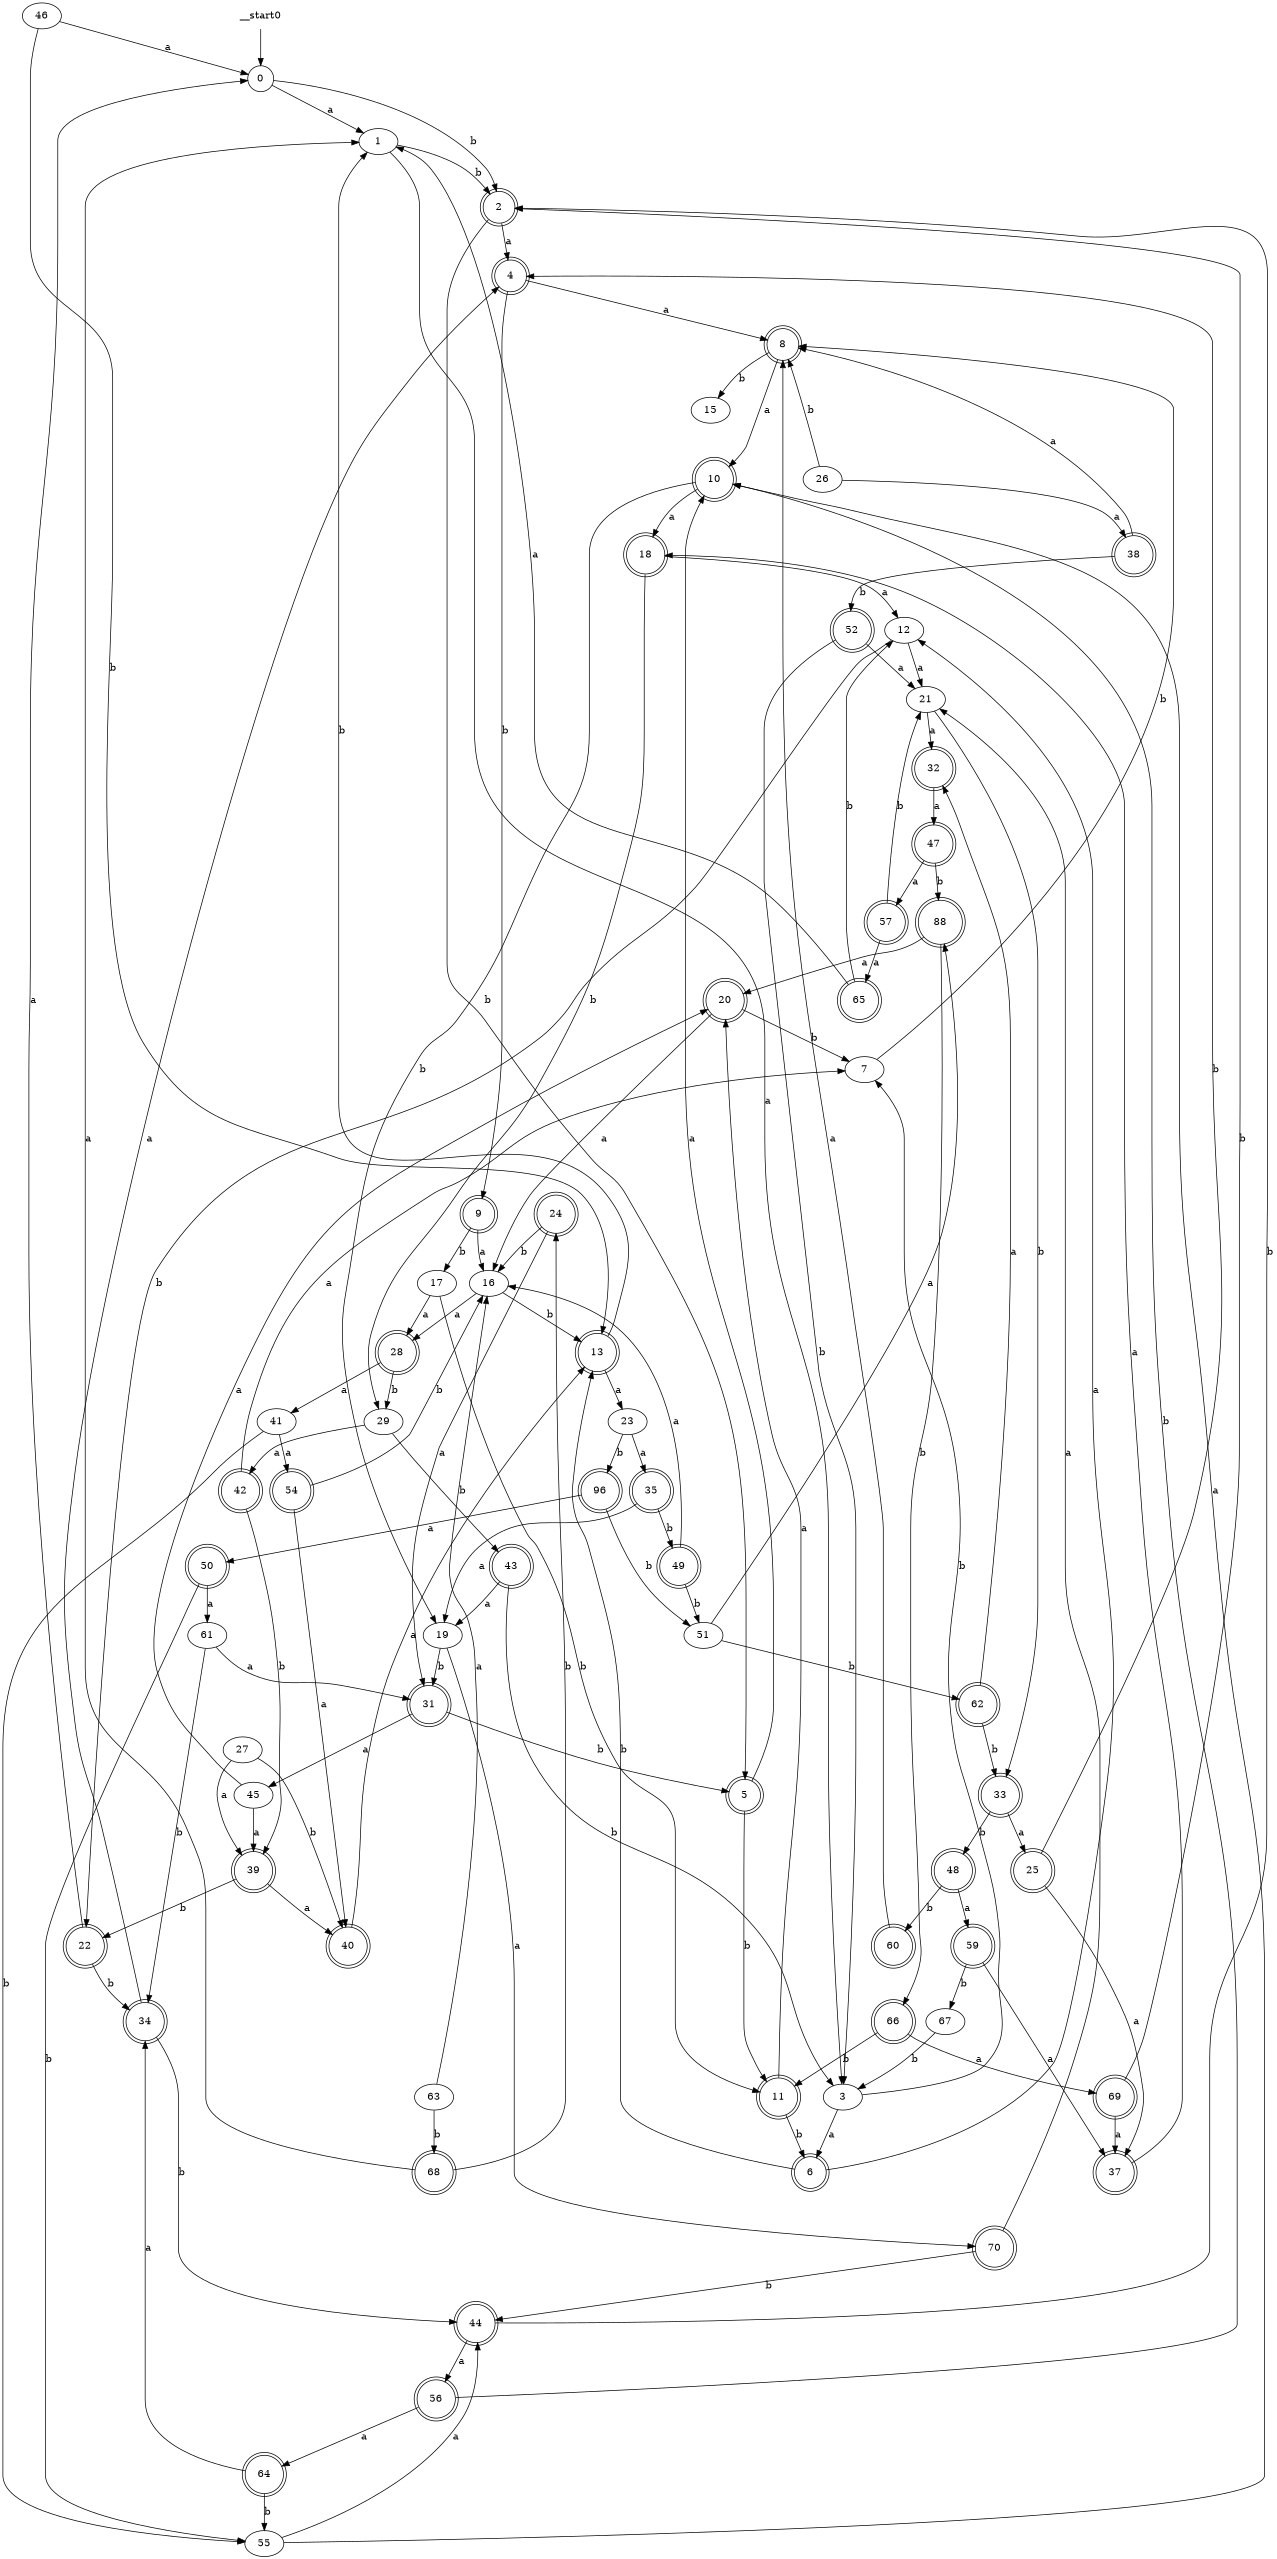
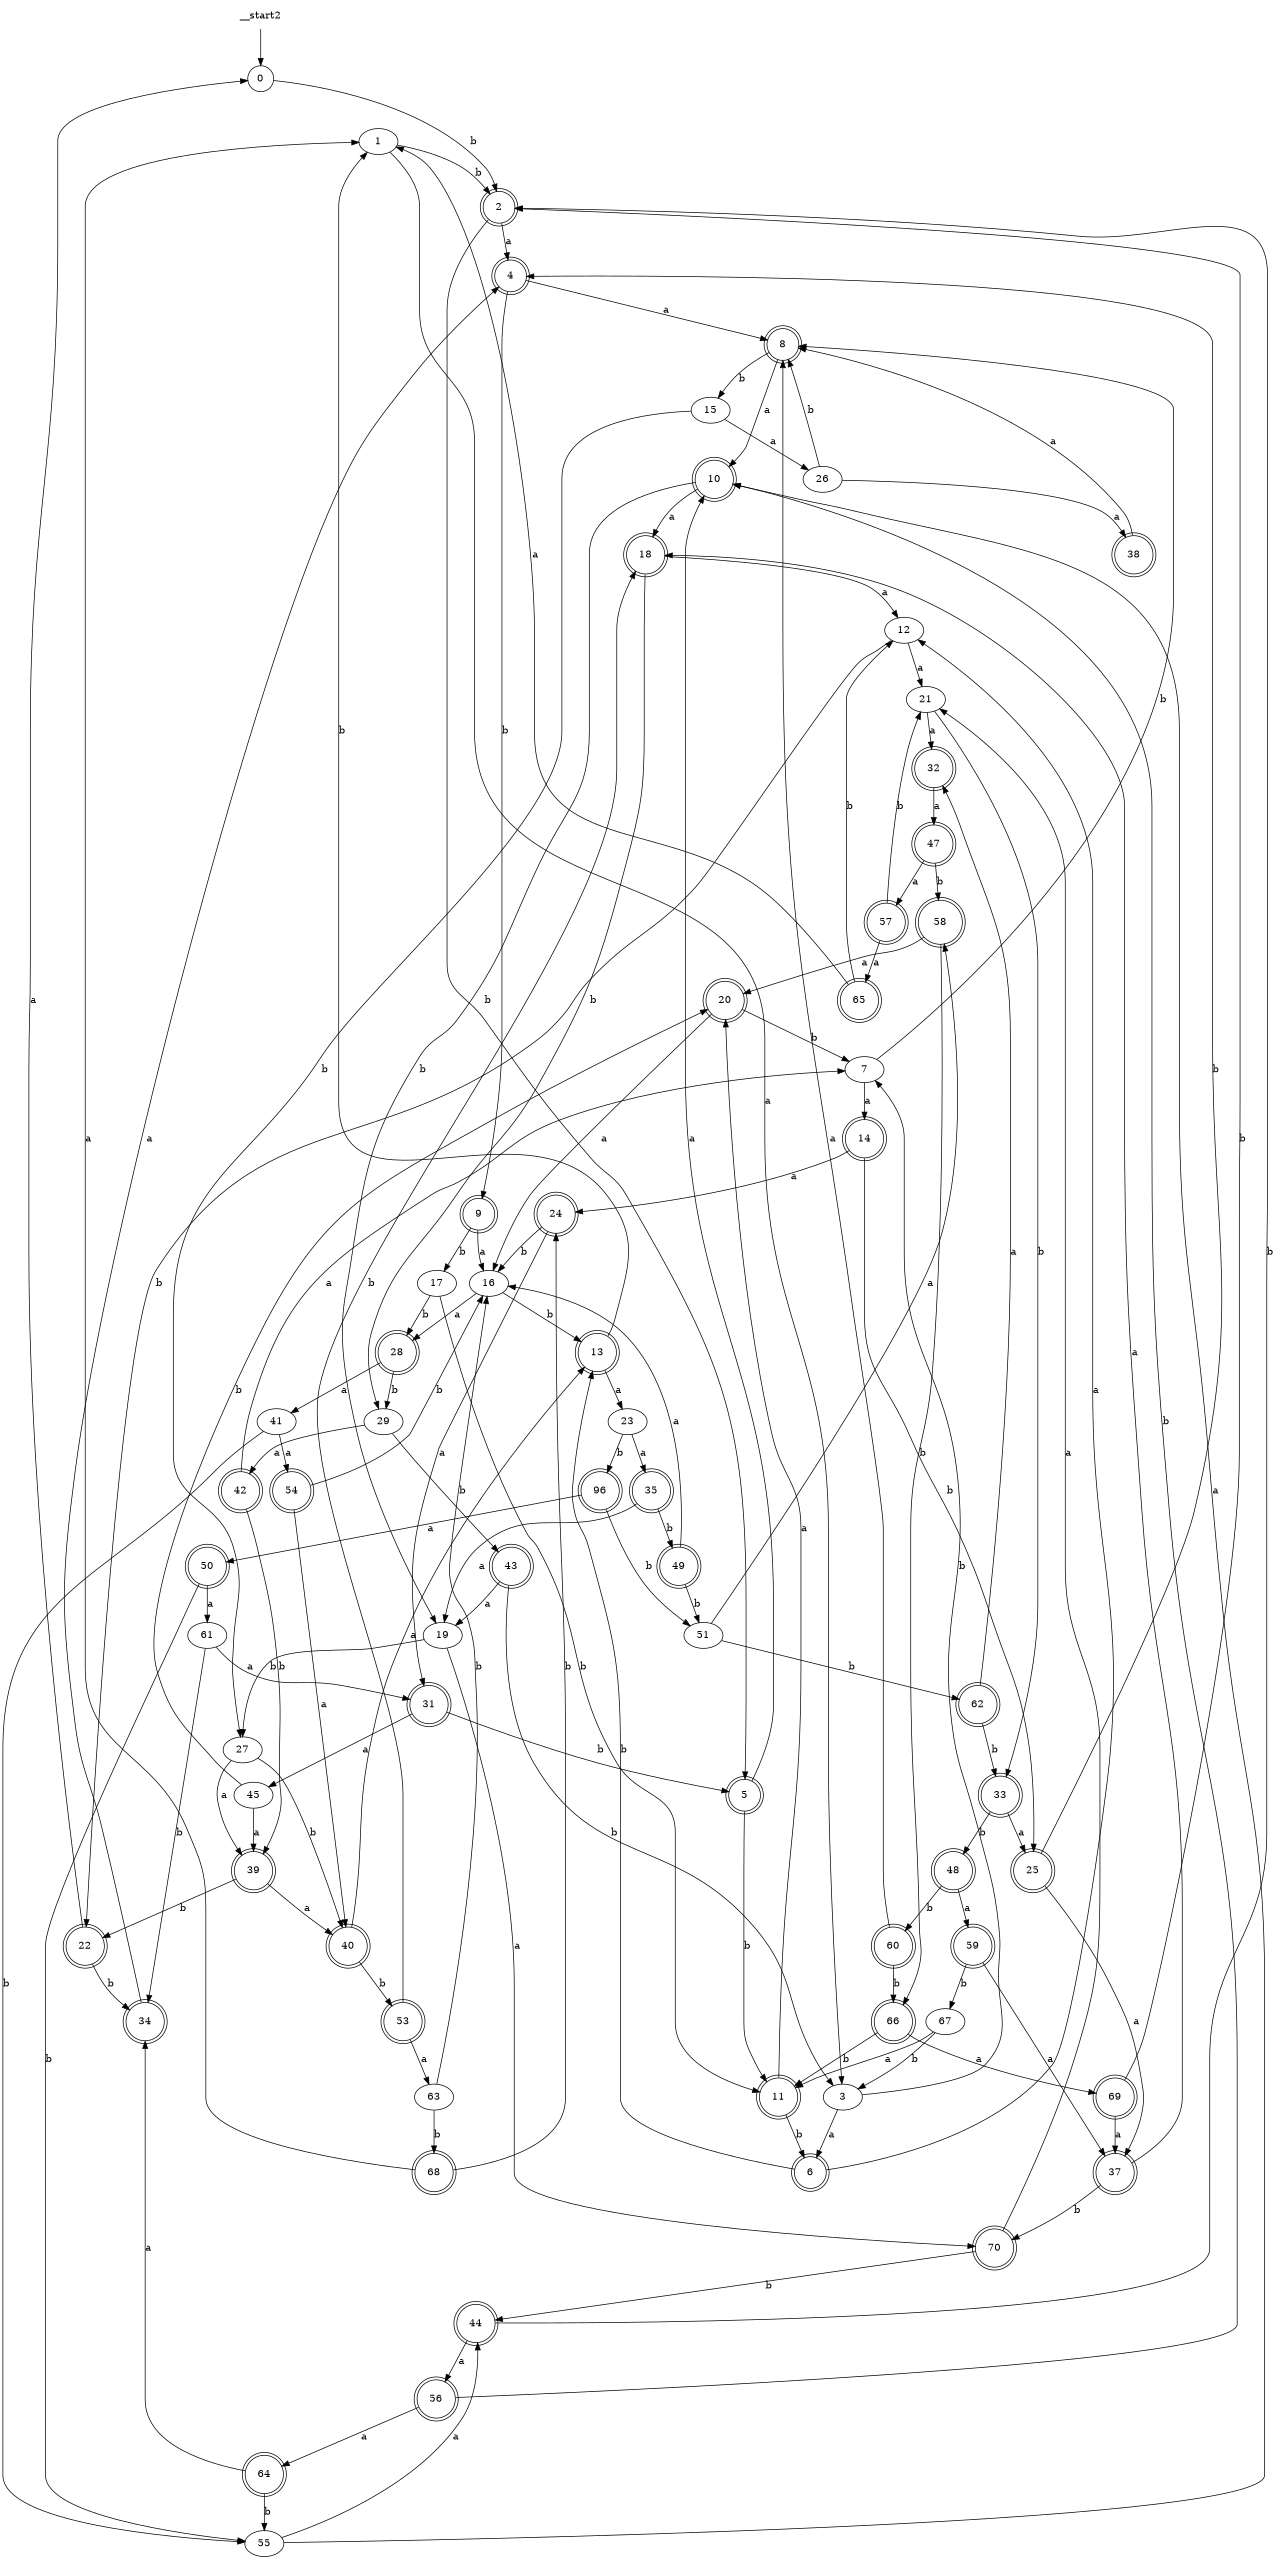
node "46": removed
node "__start0": label "__start0" -> "__start2"
edge "0" -> "1": removed, label "a"
edge "15" -> "26": added, label "a"
node "52": removed
node "88": label "88" -> "58"
edge "15" -> "27": added, label "b"
node "14": added
edge "17" -> "28": label "a" -> "b"
edge "45" -> "20": label "a" -> "b"
edge "19" -> "31": now "19" -> "27"
edge "63" -> "16": label "a" -> "b"
edge "60" -> "66": added, label "b"
node "53": added
edge "67" -> "11": added, label "a"
edge "37" -> "70": added, label "b"
edge "34" -> "44": removed, label "b"
